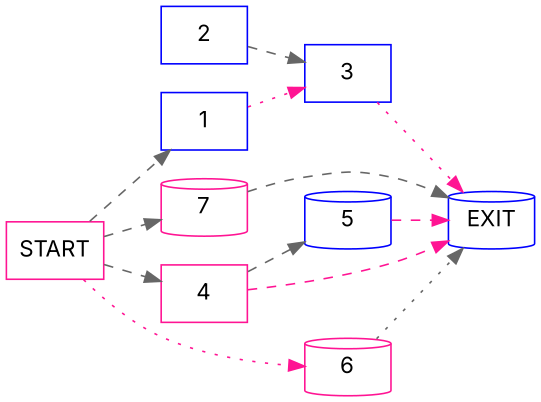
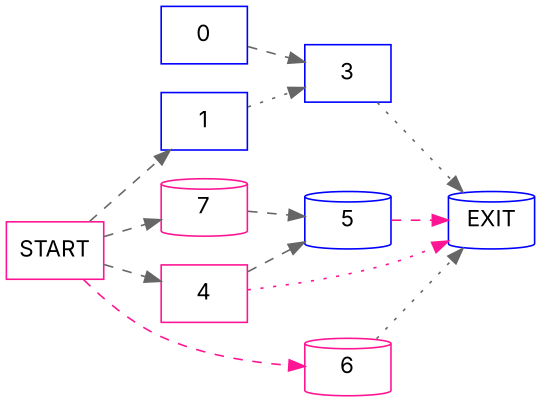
node "2": label "2" -> "0"
edge "1" -> "3": color deeppink -> gray40
edge "3" -> "EXIT": color deeppink -> gray40
edge "7" -> "EXIT": now "7" -> "5"
edge "4" -> "EXIT": style dashed -> dotted
edge "START" -> "6": style dotted -> dashed
